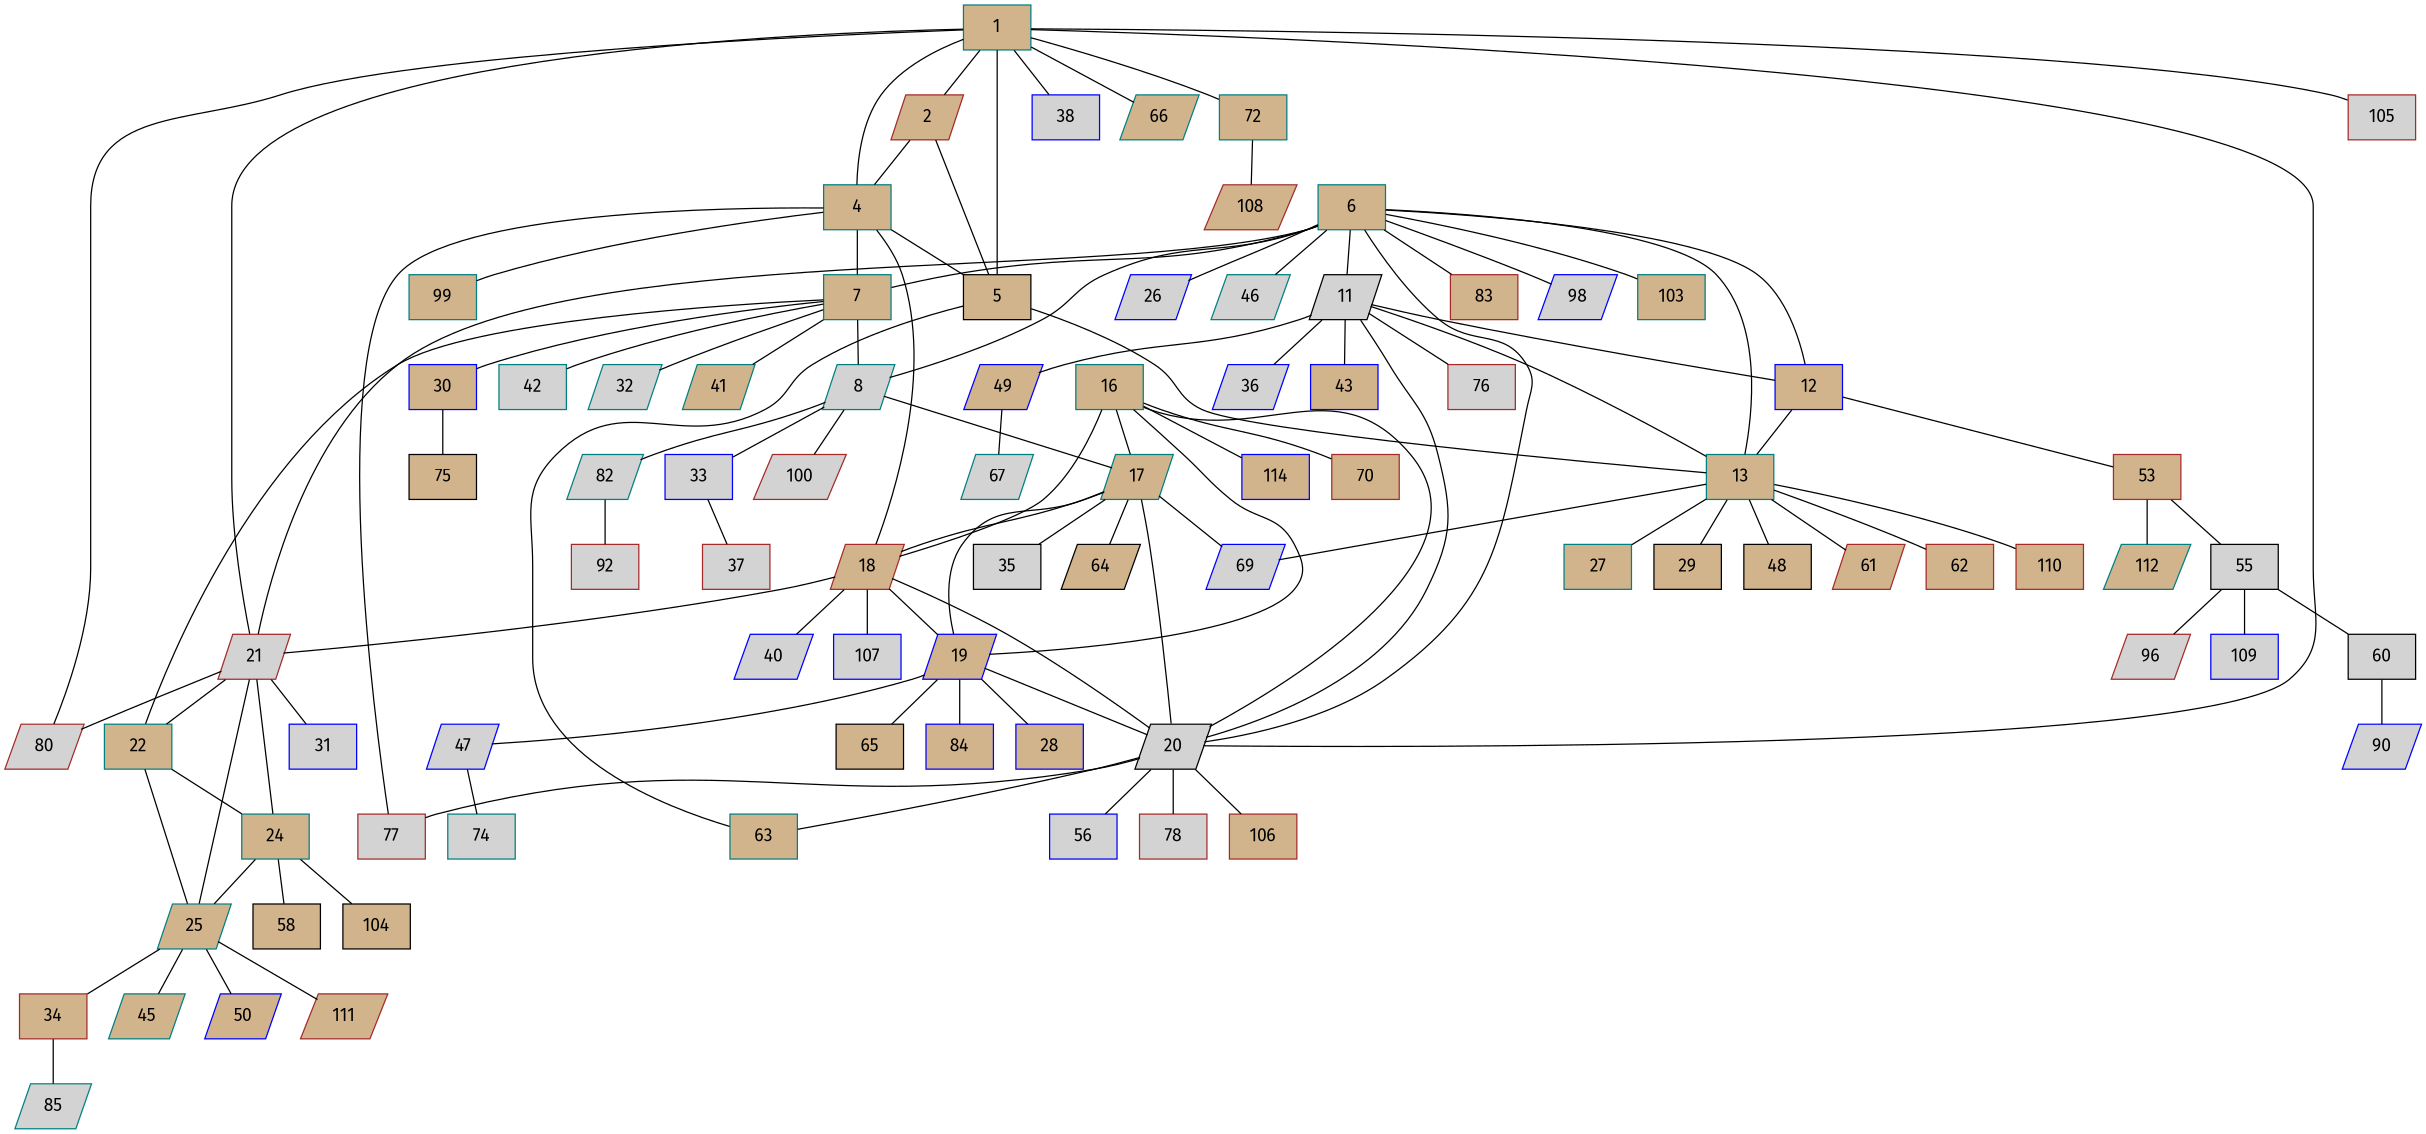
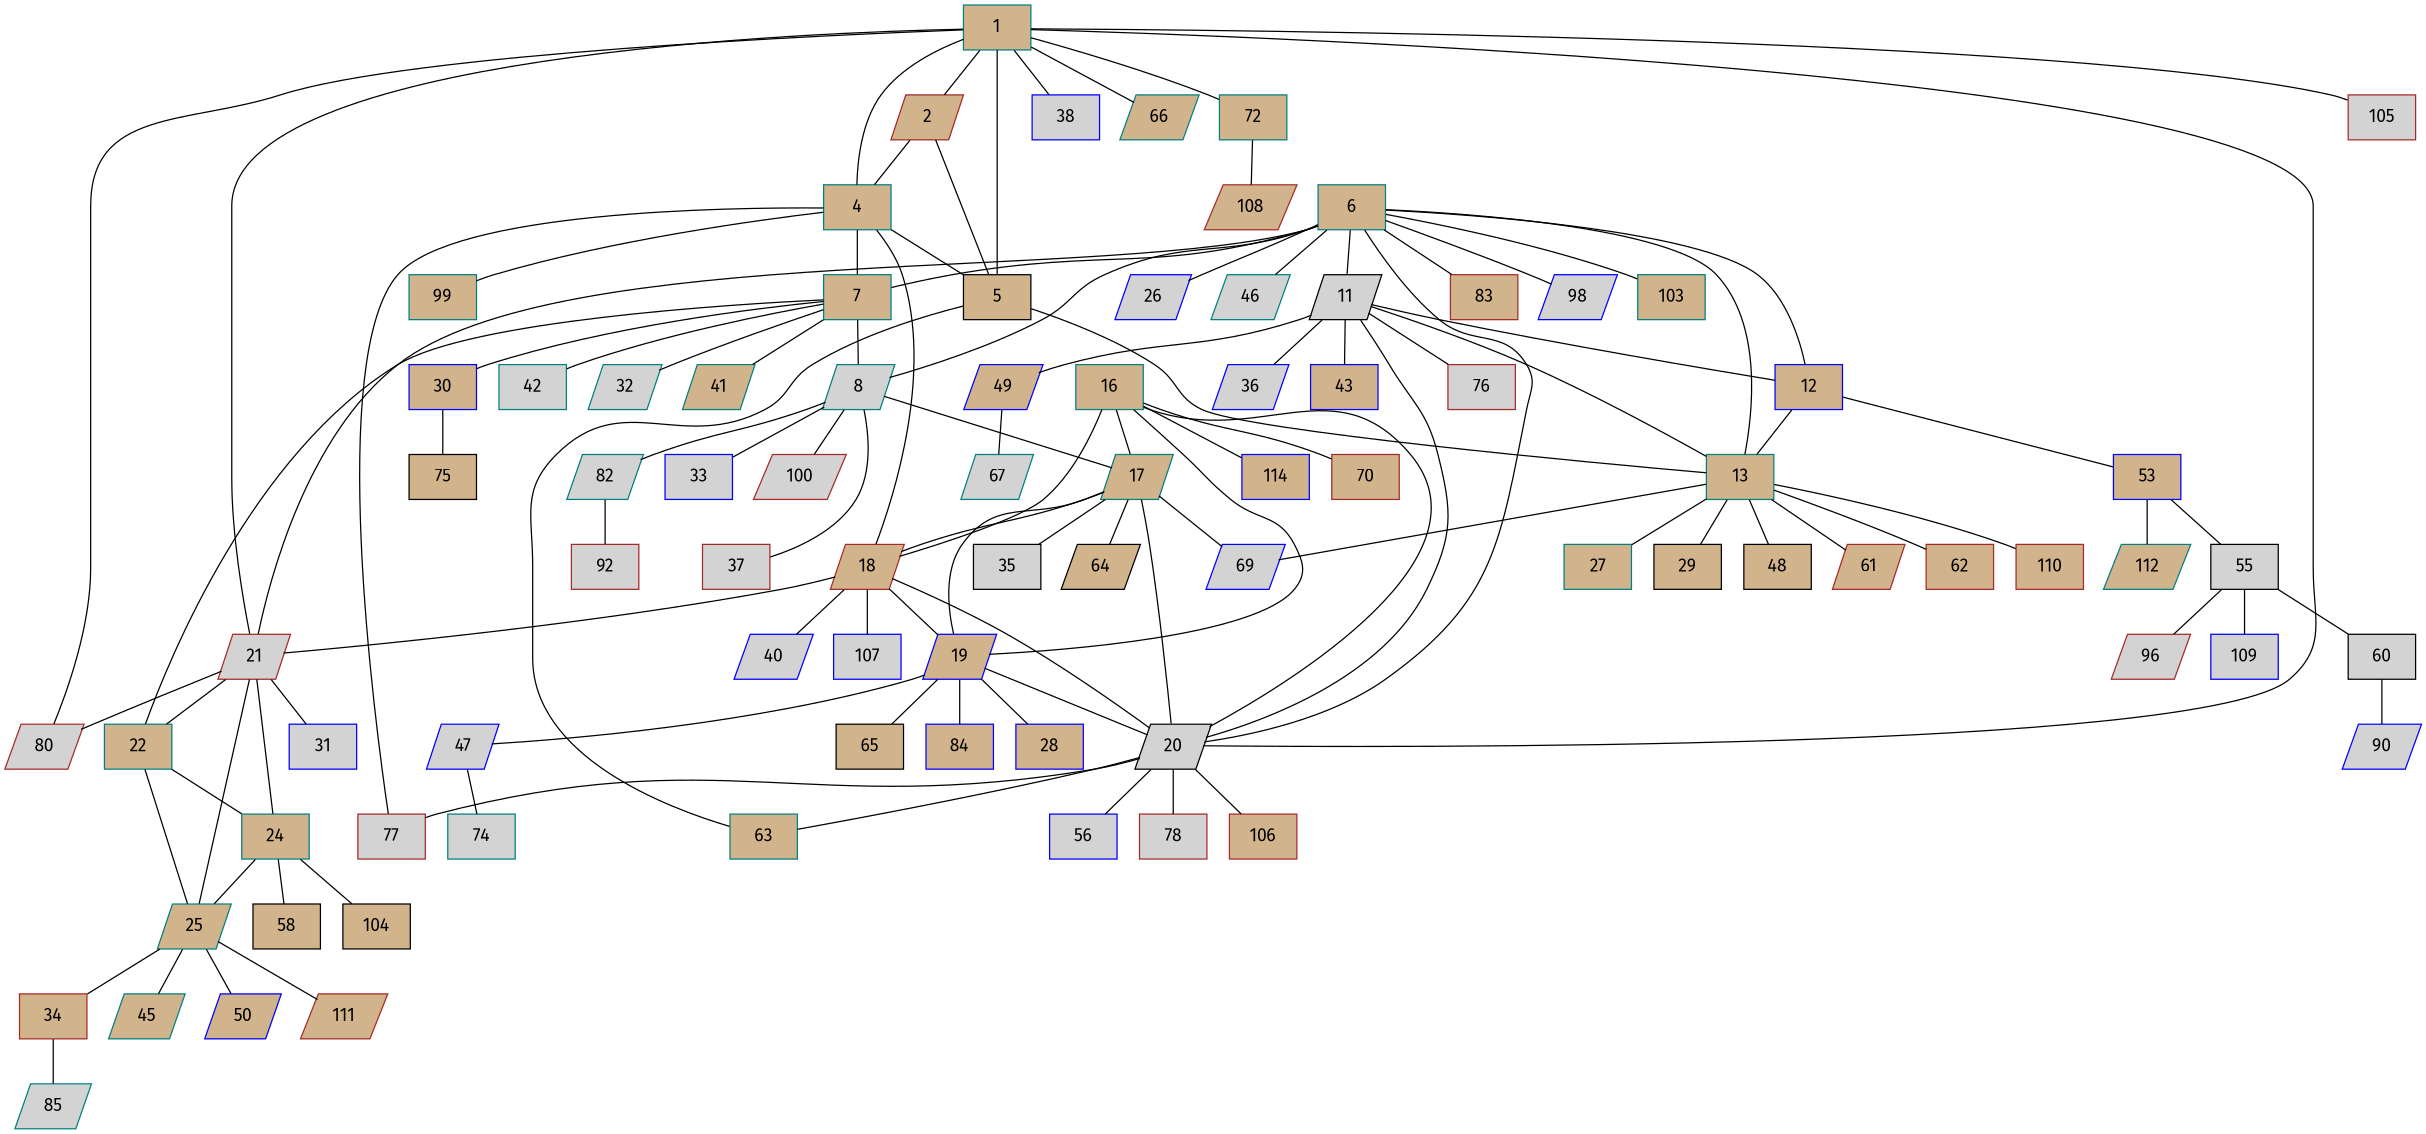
node "53": color brown -> blue
edge "33" -- "37": now "8" -- "37"
